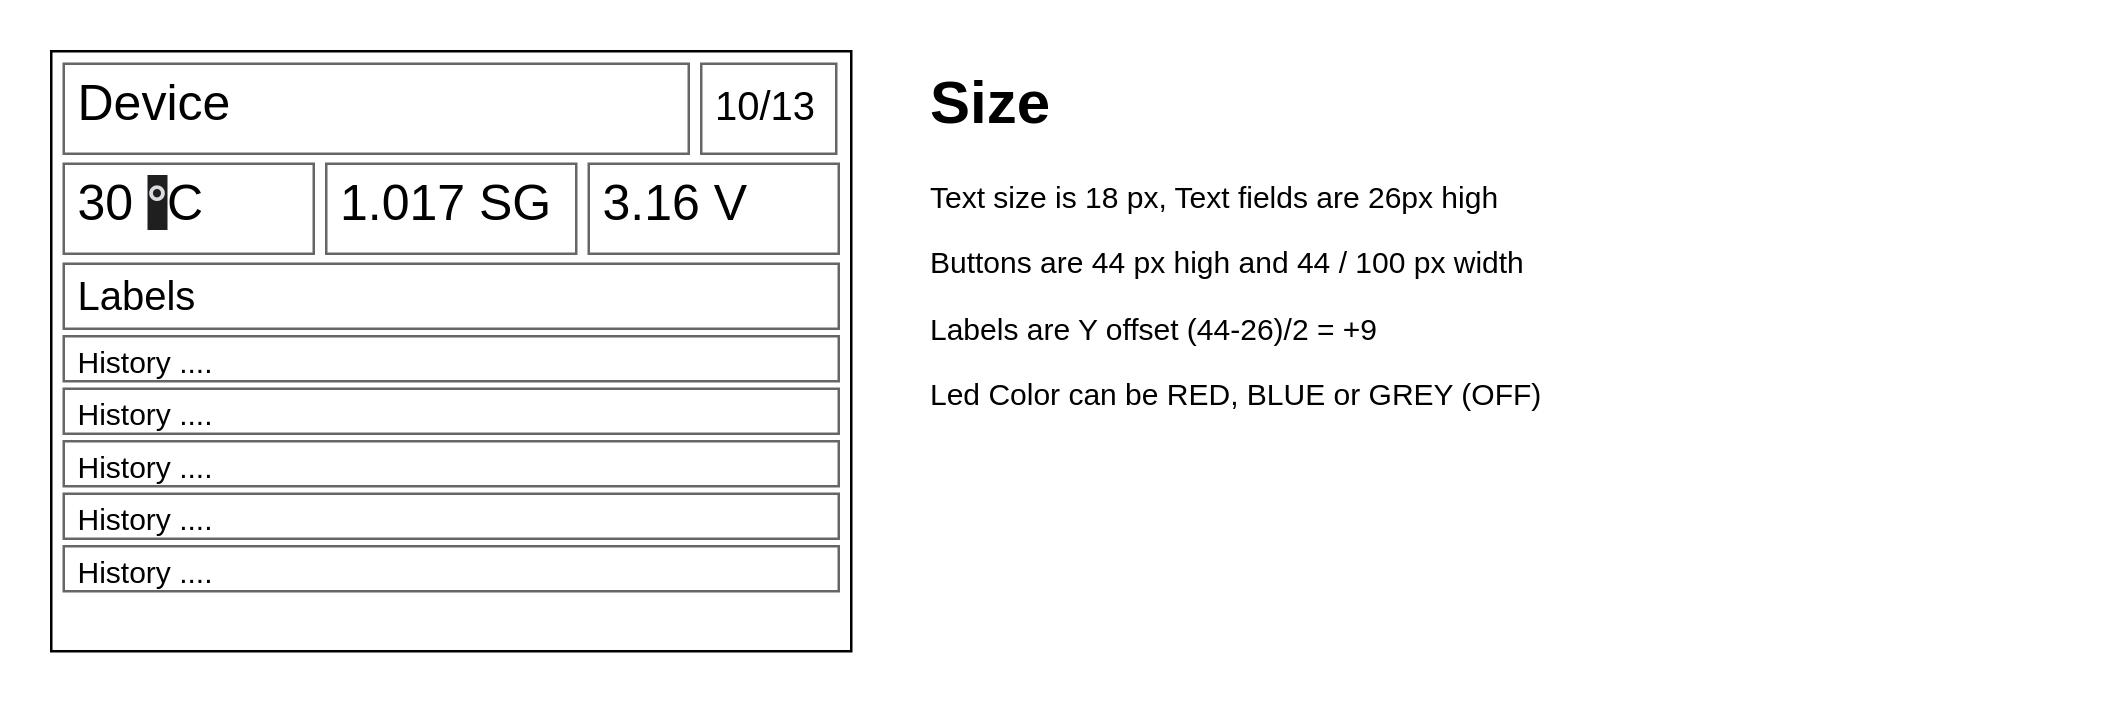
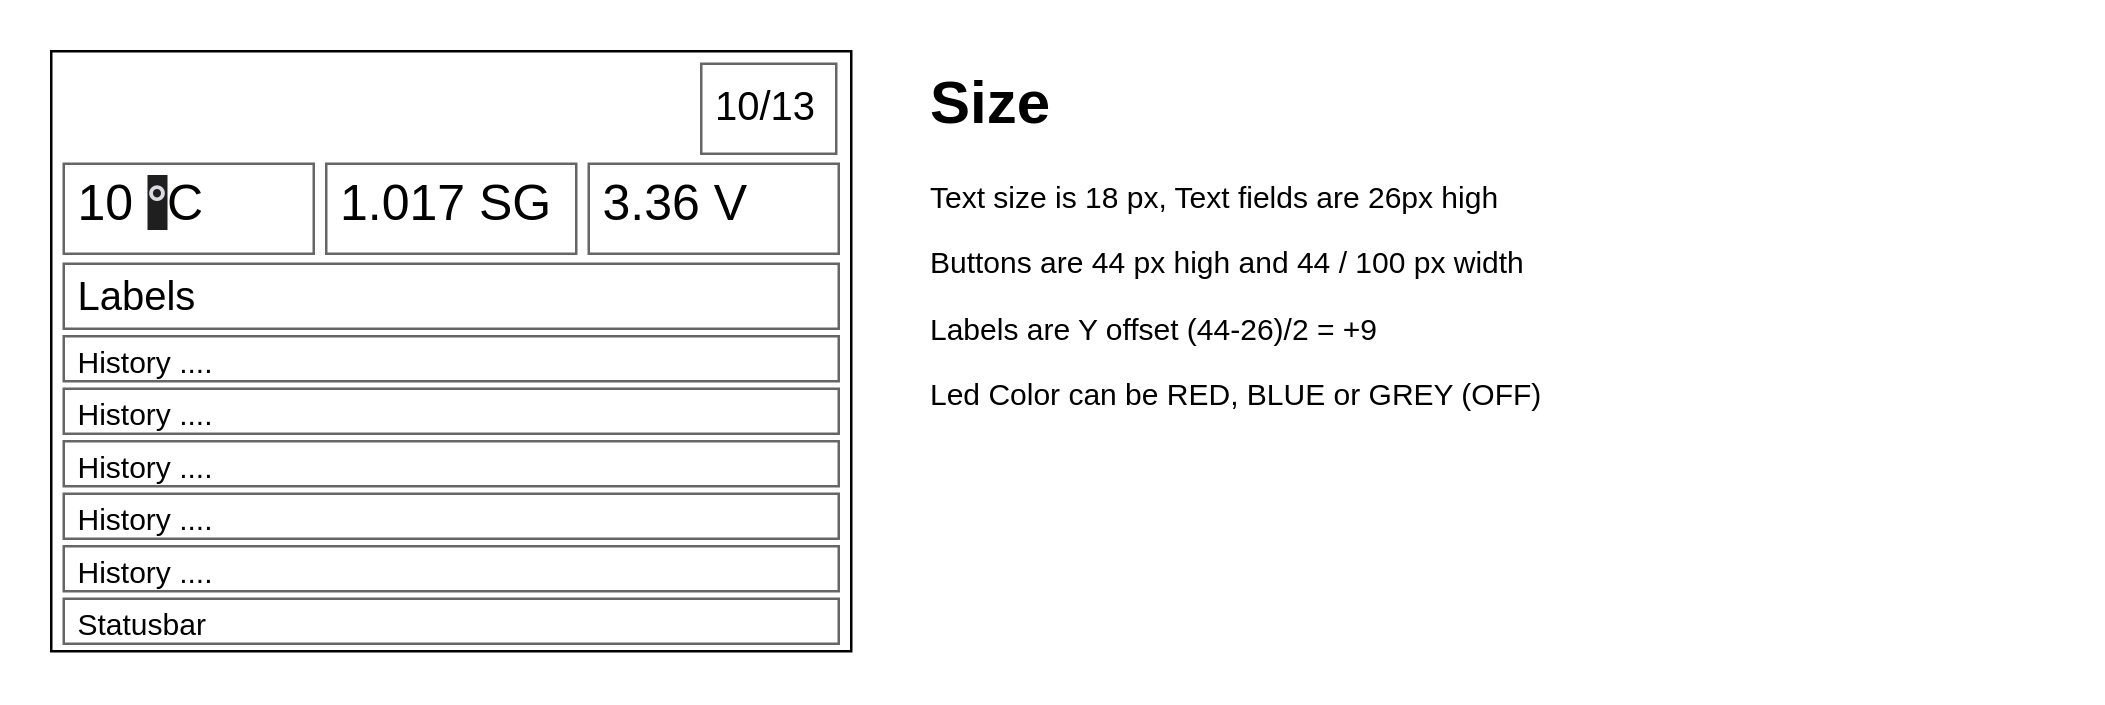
node "Device": removed
node "3.16 V": label "3.16 V" -> "3.36 V"
node "30 °C": label "30 °C" -> "10 °C"
node "Statusbar": added
